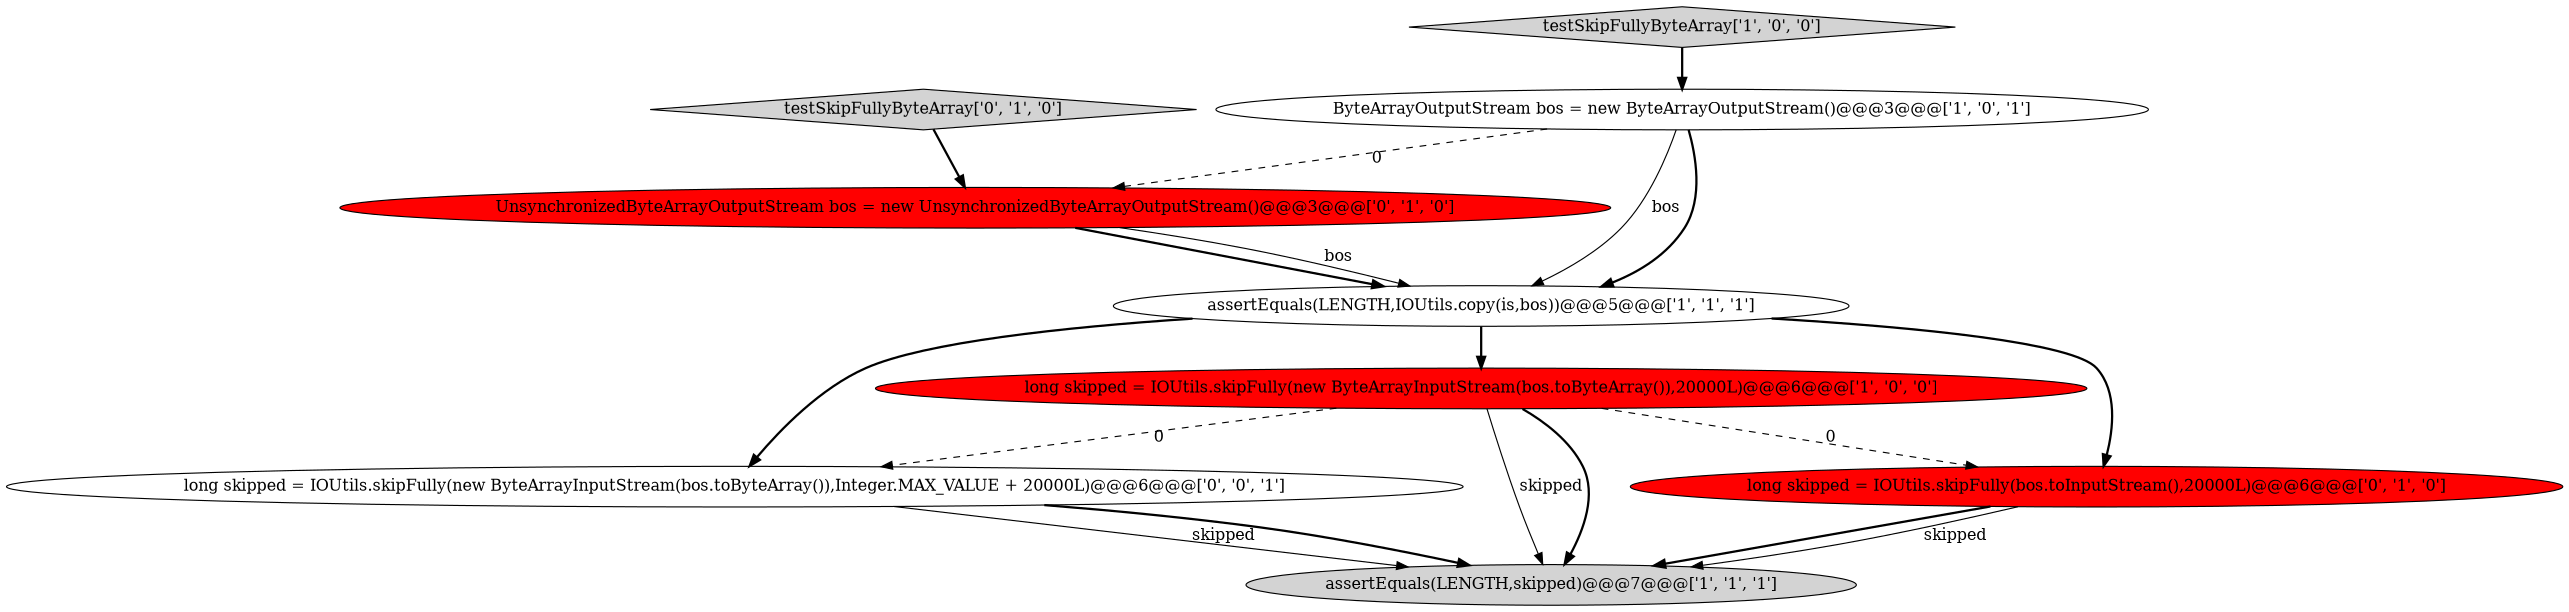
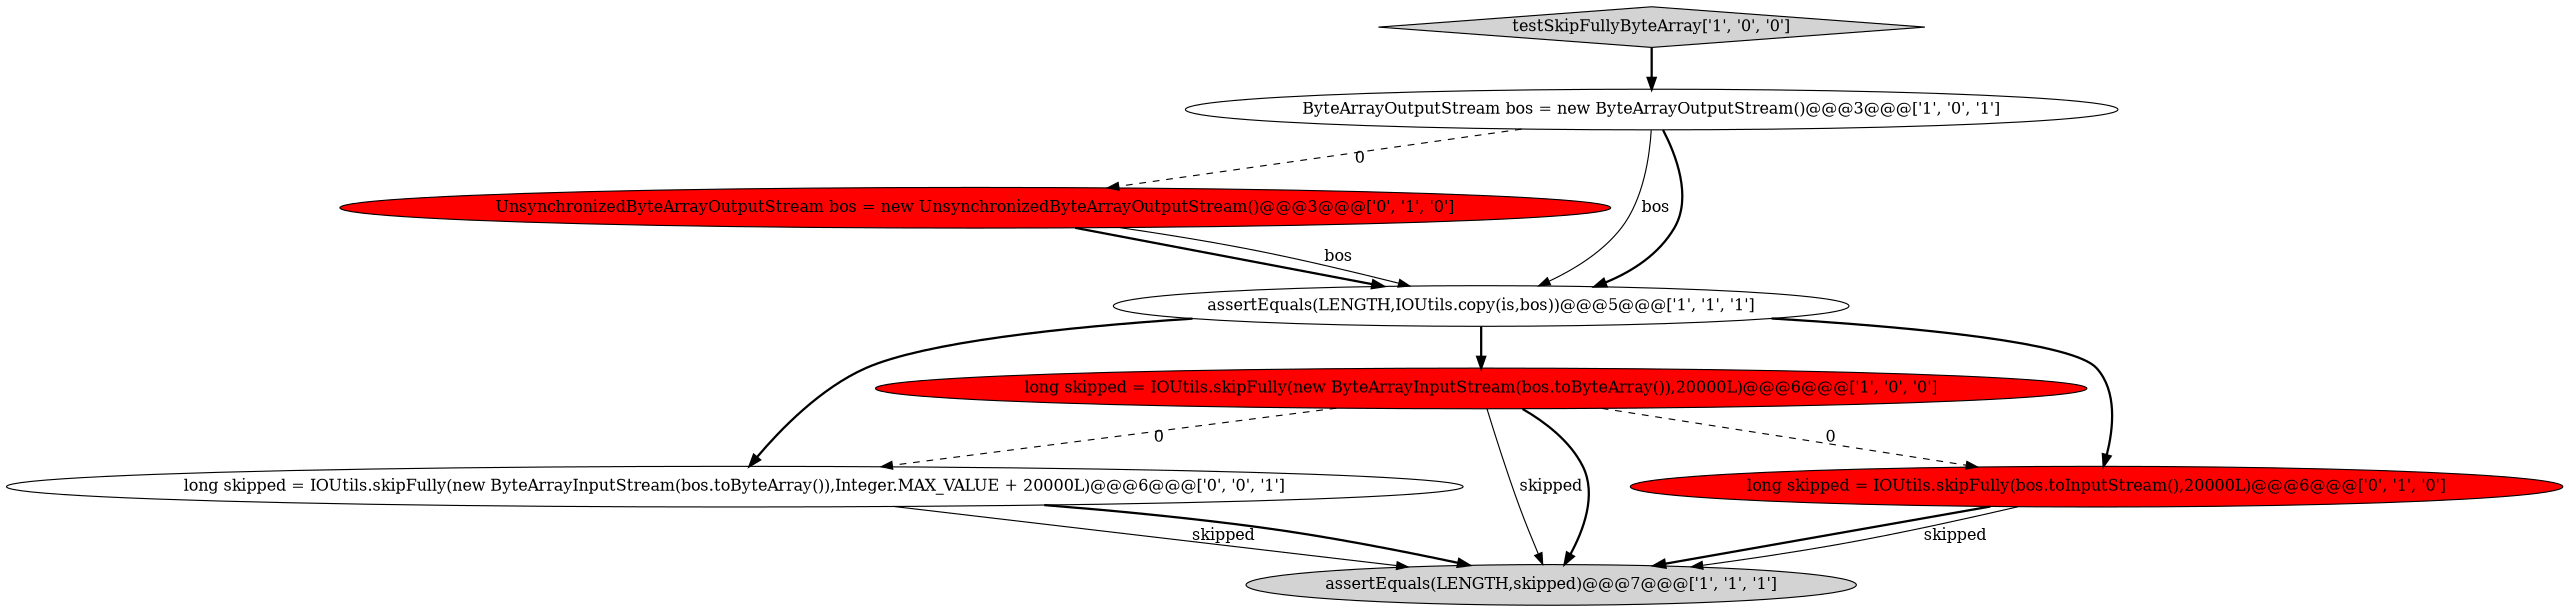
node "testSkipFullyByteArray['0', '1', '0']": removed
